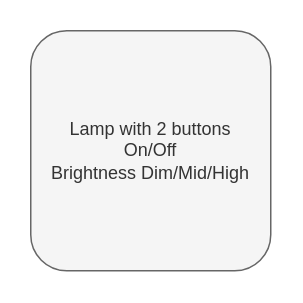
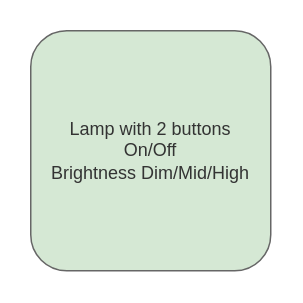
node "Lamp with 2 buttons On/Off Brightness Dim/Mid/High": fillcolor #f5f5f5 -> #d5e8d4
